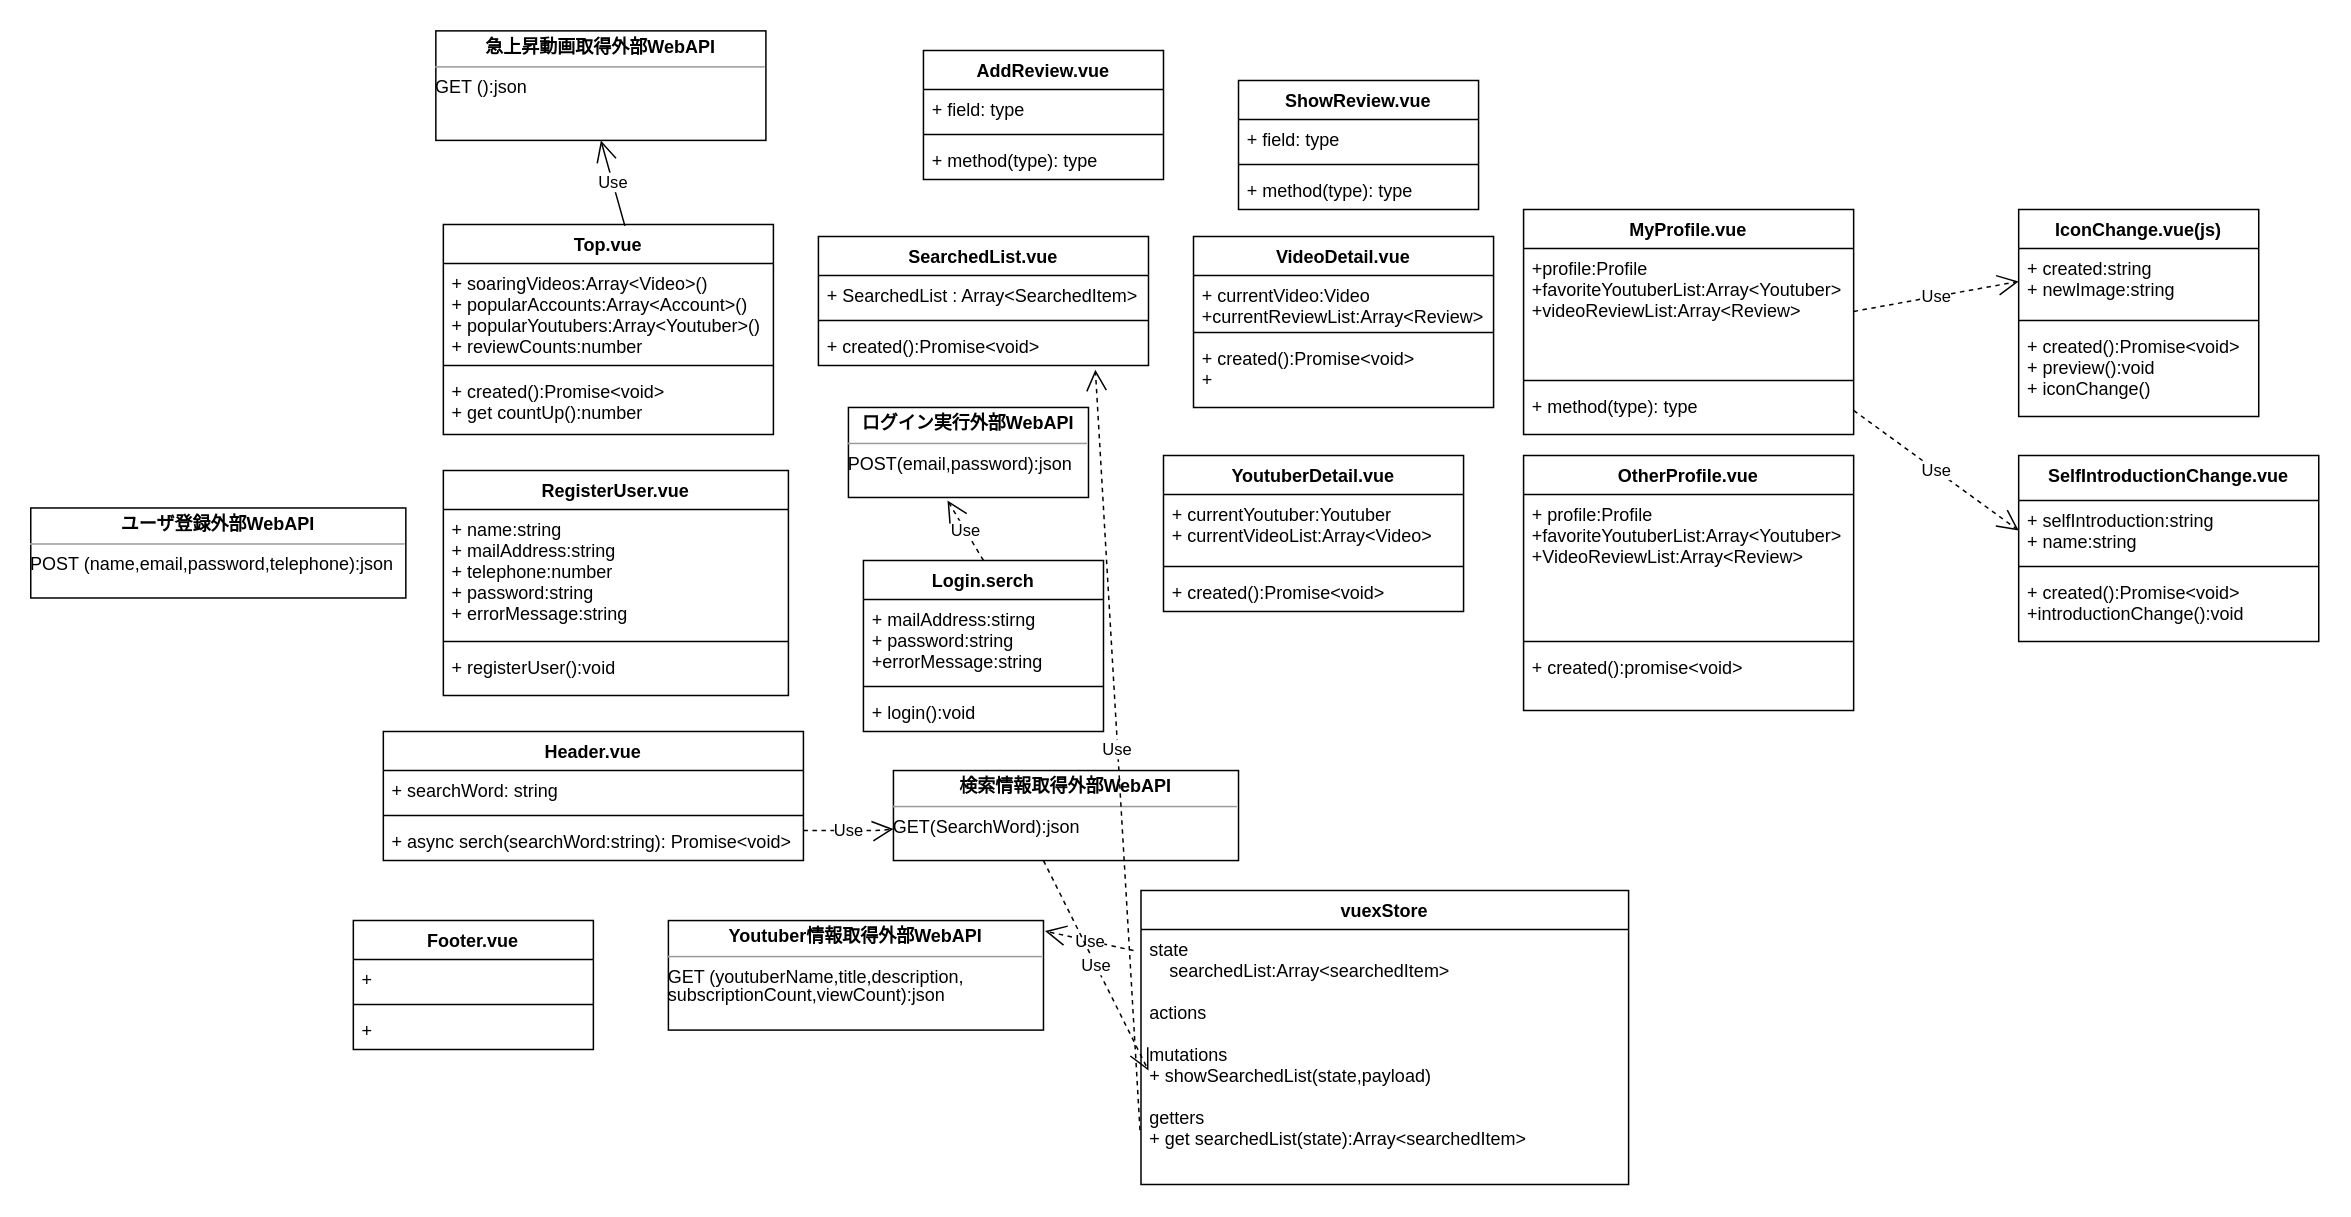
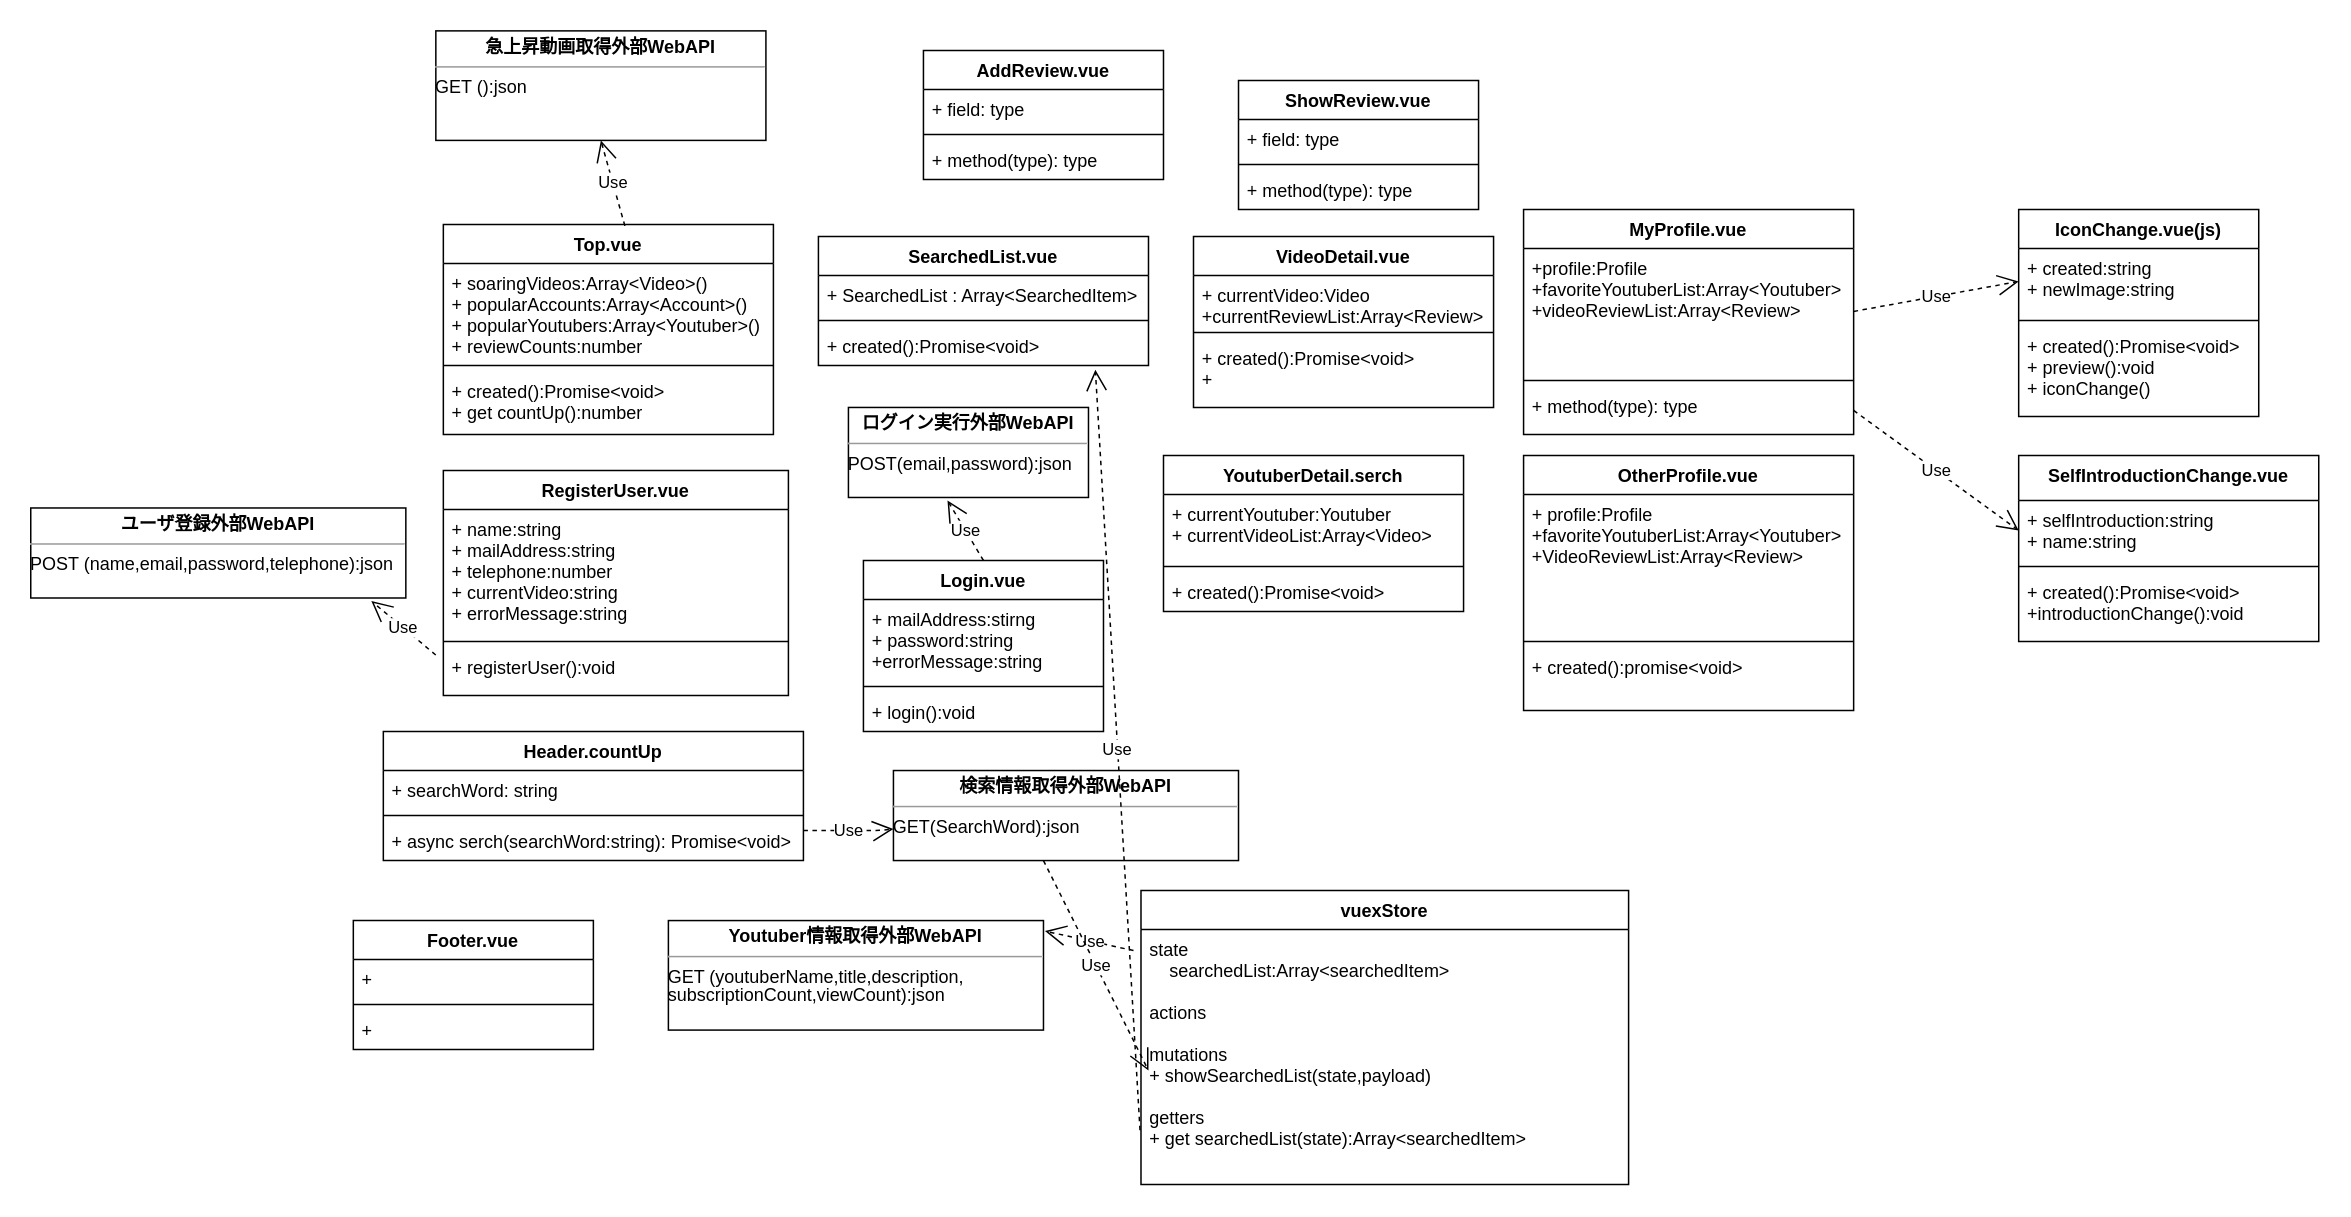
edge "Top.vue" -> "急上昇動画取得外部WebAPI GET ():json": style solid -> dashed
node "YoutuberDetail.vue": label "YoutuberDetail.vue" -> "YoutuberDetail.serch"
node "+ name:string + mailAddress:string + telephone:number + password:string + errorMessage:string": label "+ name:string + mailAddress:string + telephone:number + password:string + errorMessage:string" -> "+ name:string + mailAddress:string + telephone:number + currentVideo:string + errorMessage:string"
node "Login.serch": label "Login.serch" -> "Login.vue"
edge "+ registerUser():void" -> "ユーザ登録外部WebAPI POST (name,email,password,telephone):json": added, label "Use"
node "Header.vue": label "Header.vue" -> "Header.countUp"
